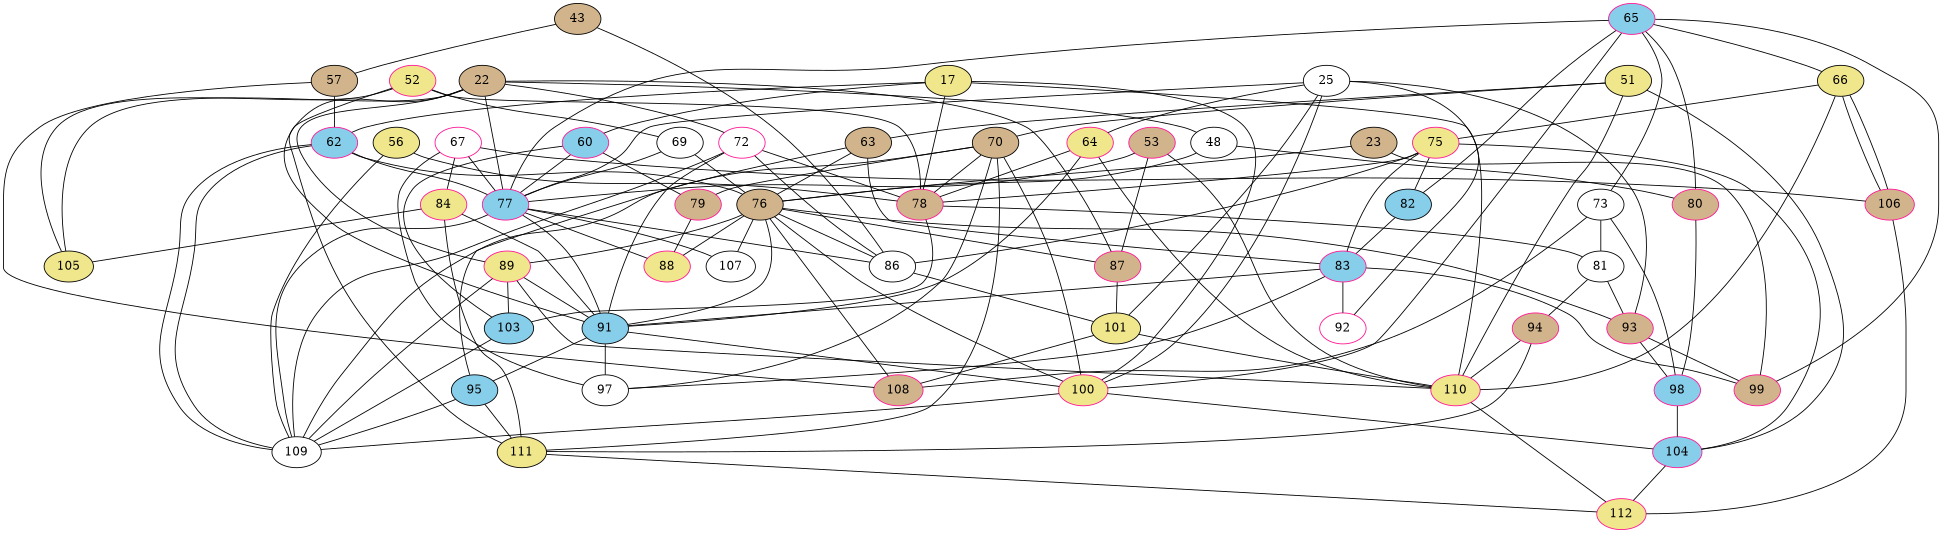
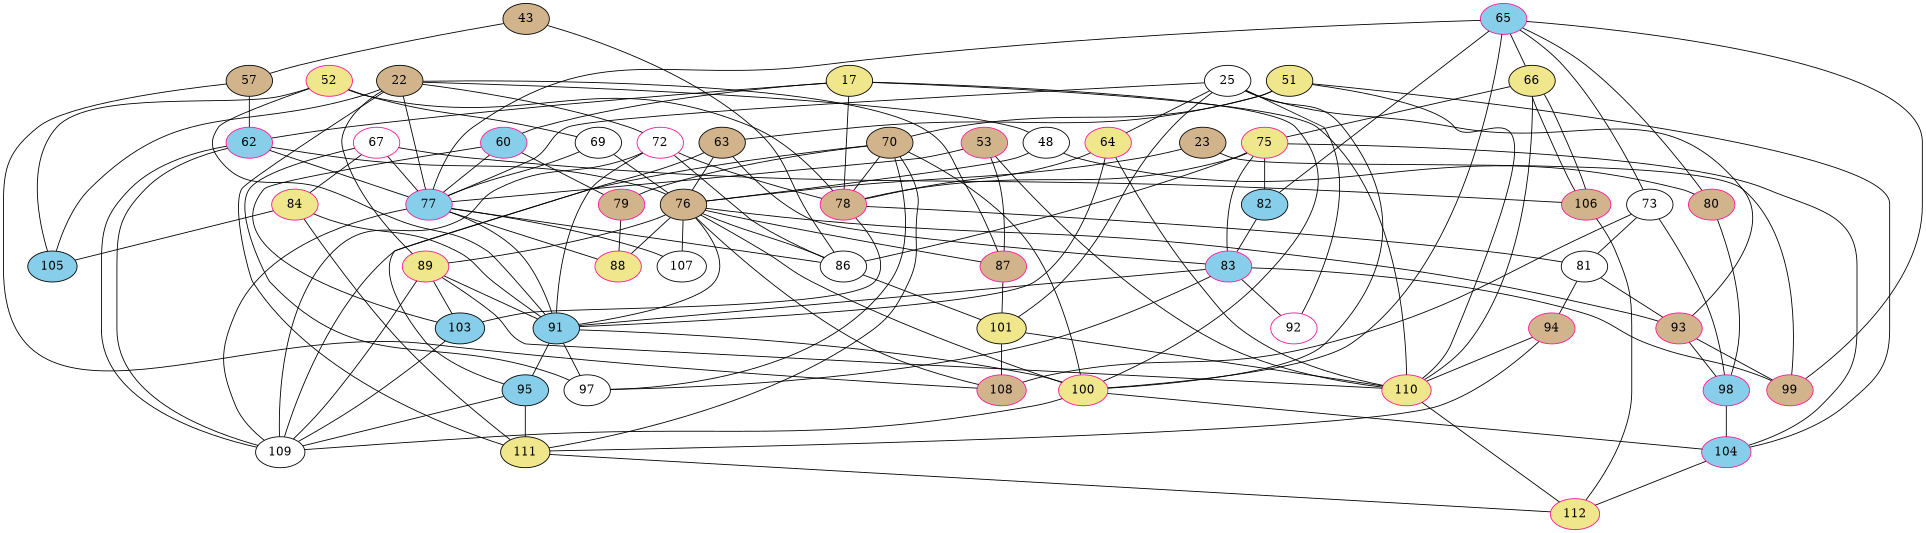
node "56": removed
node "105": fillcolor khaki -> skyblue
